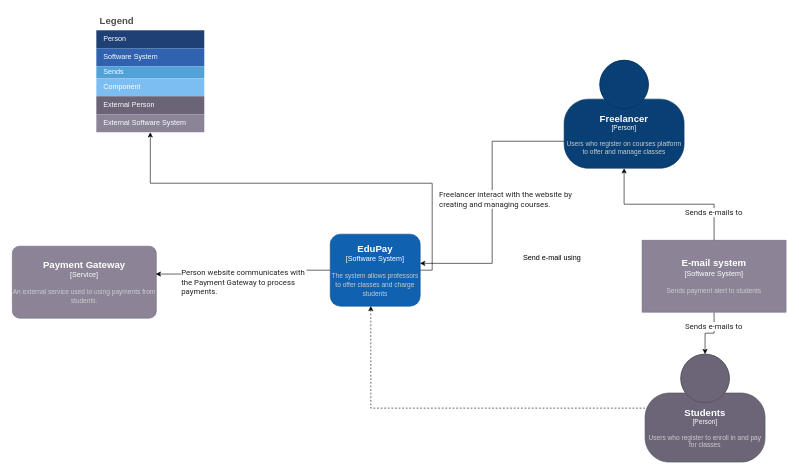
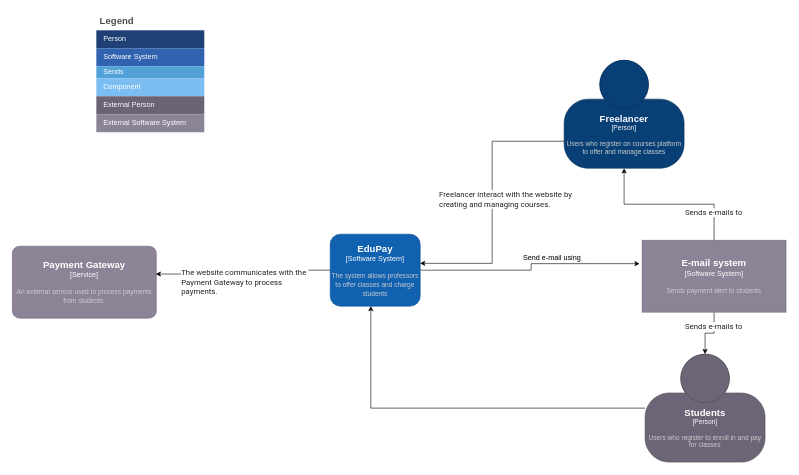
edge "EduPay [Software System] The system allows professors to offer classes and charge students" -> "External Software System": now "EduPay [Software System] The system allows professors to offer classes and charge students" -> "E-mail system [Software System] Sends payment alert to students"
node "Person website communicates with the Payment Gateway to process payments.": label "Person website communicates with the Payment Gateway to process payments." -> "The website communicates with the Payment Gateway to process payments."
node "Payment Gateway [Service] An external service used to using payments from students.": label "Payment Gateway [Service] An external service used to using payments from students." -> "Payment Gateway [Service] An external service used to process payments from students."
edge "Students [Person] Users who register to enroll in and pay for classes" -> "EduPay [Software System] The system allows professors to offer classes and charge students": style dashed -> solid
